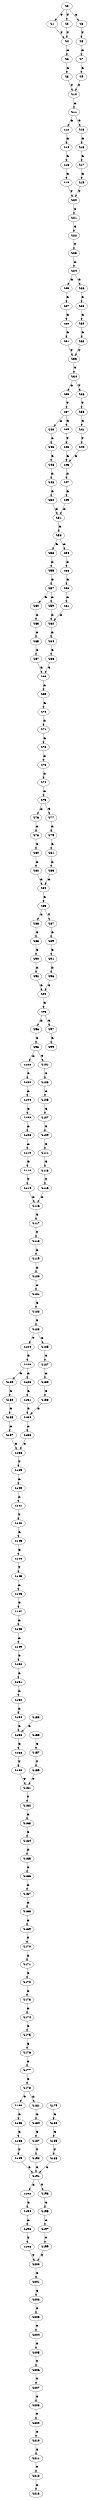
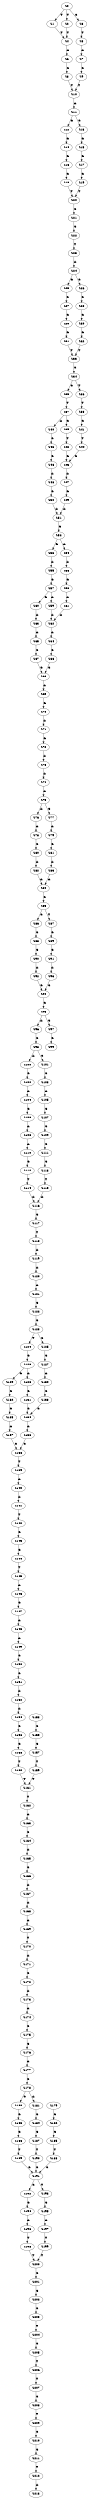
edge "S153" -> "S156": now "S153" -> "S155"
